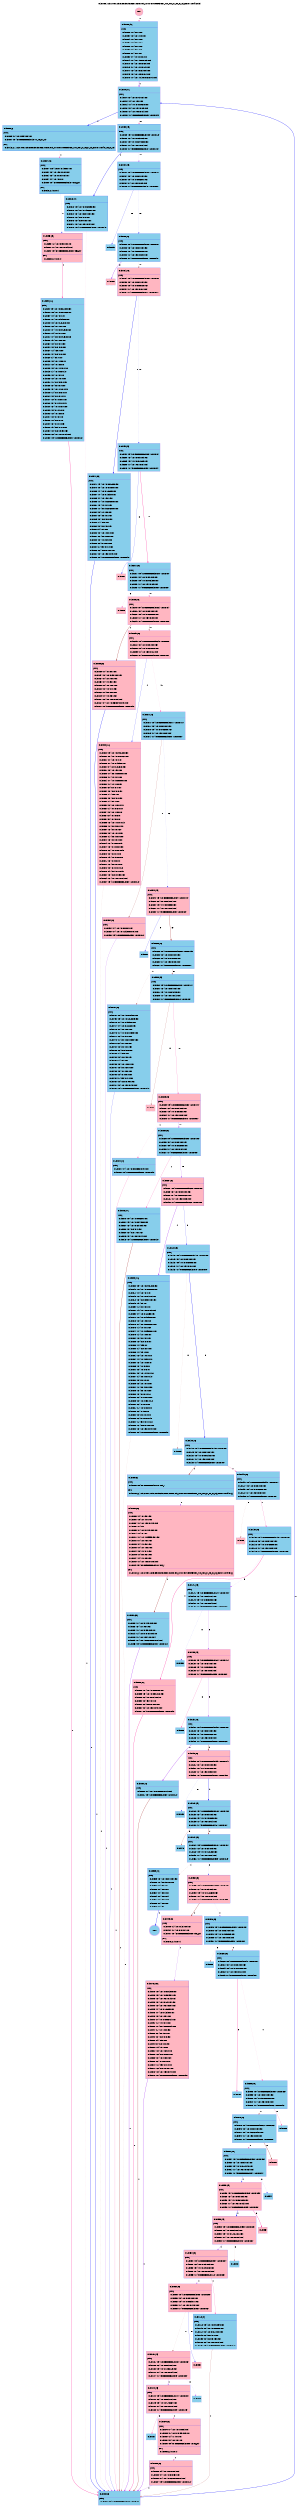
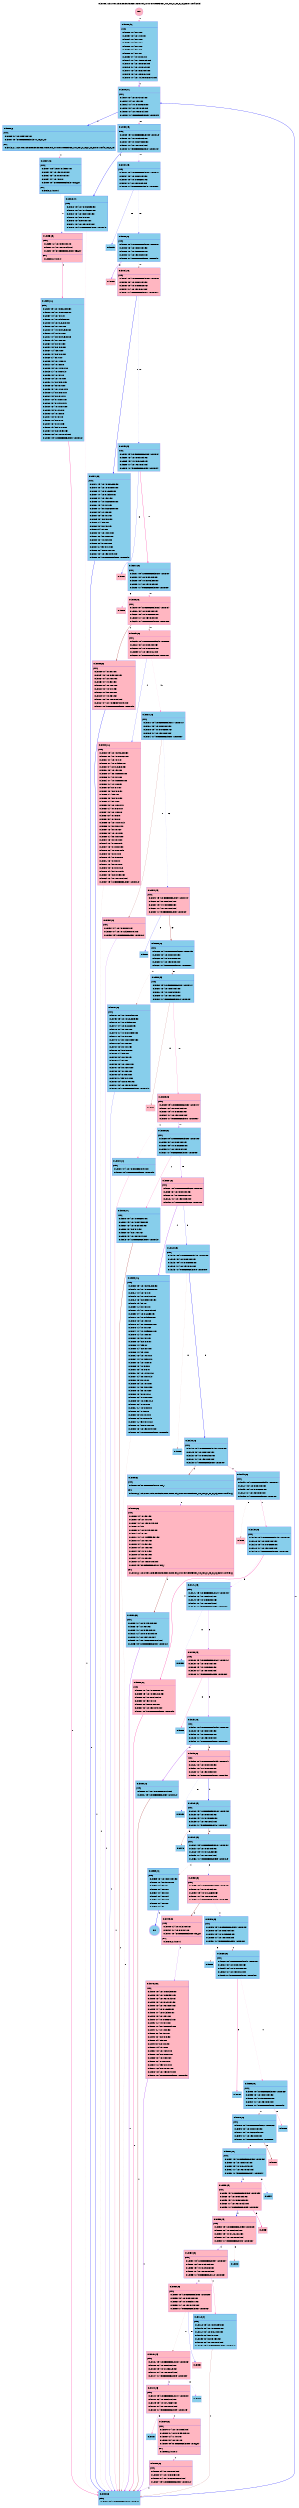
node "Users": label "Users" -> "Exit"
